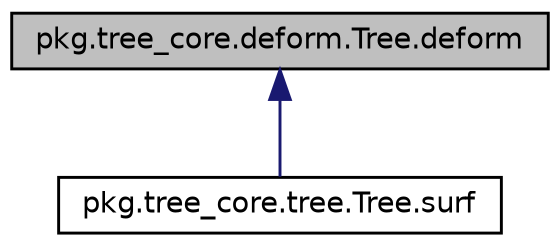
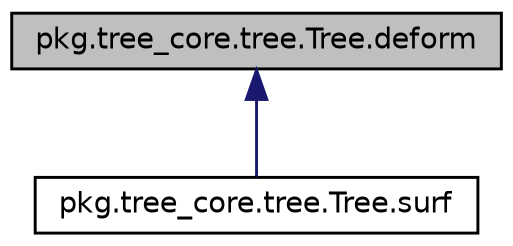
node "pkg.tree_core.deform.Tree.deform": label "pkg.tree_core.deform.Tree.deform" -> "pkg.tree_core.tree.Tree.deform"
